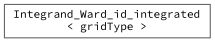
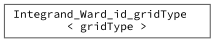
node "Integrand_Ward_id_integrated < gridType >": label "Integrand_Ward_id_integrated < gridType >" -> "Integrand_Ward_id_gridType < gridType >"
